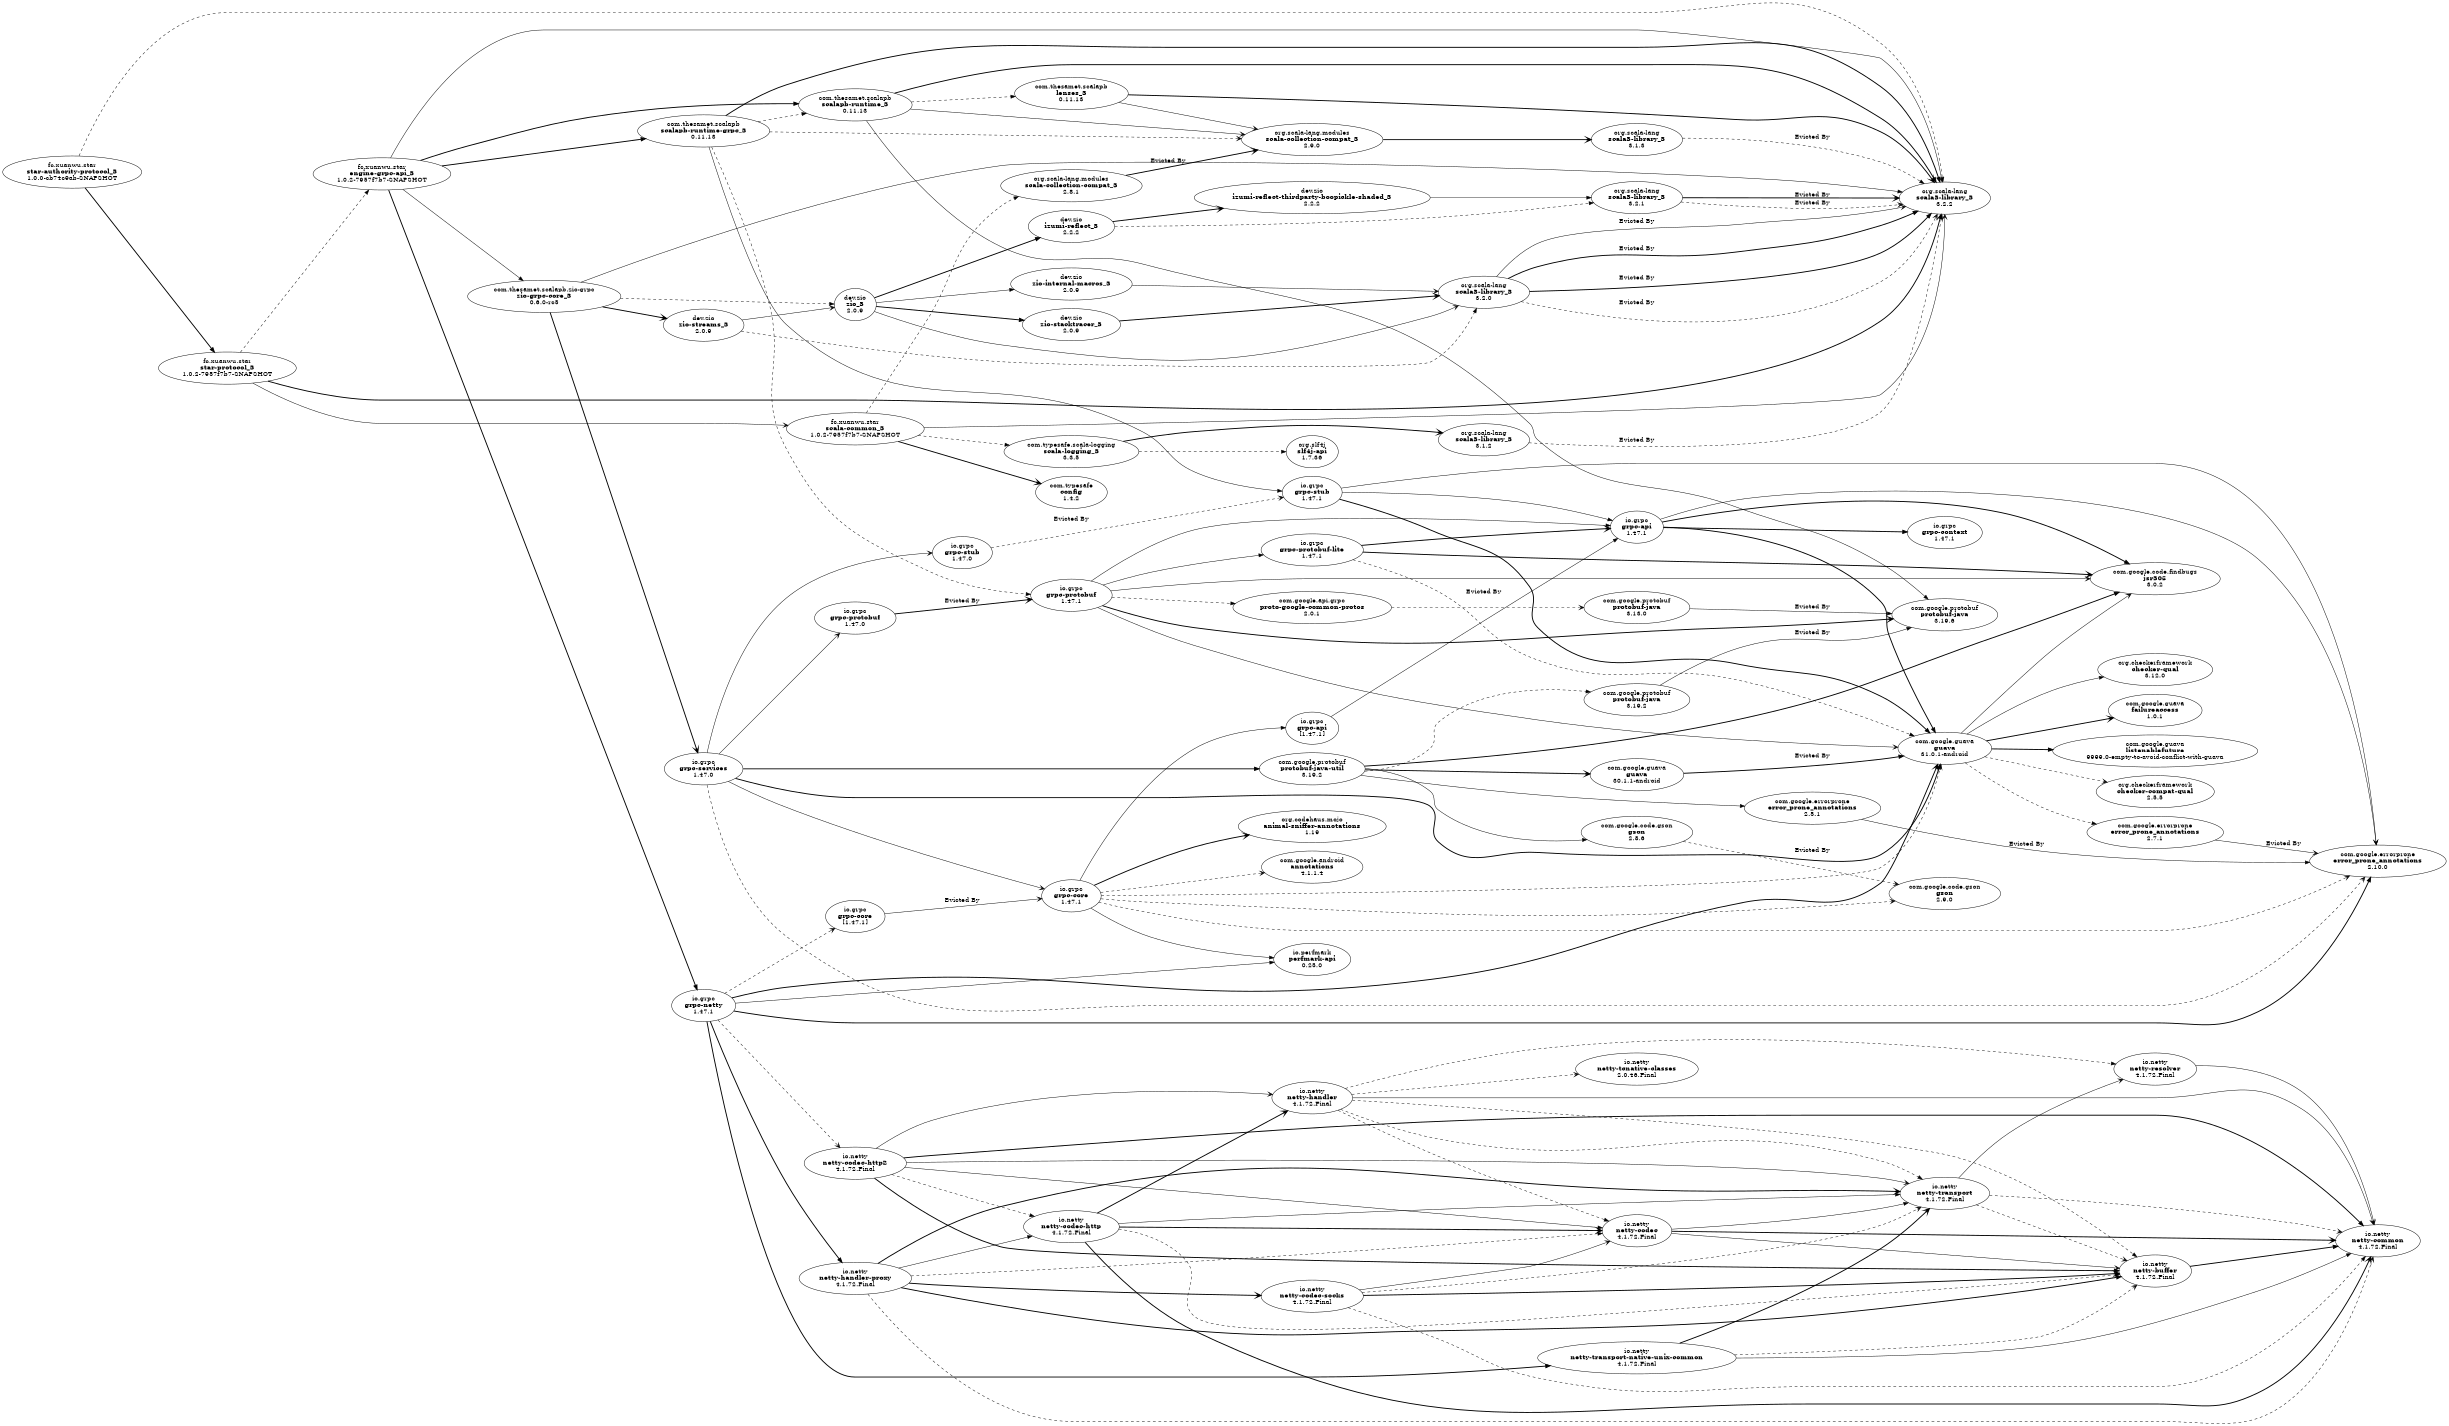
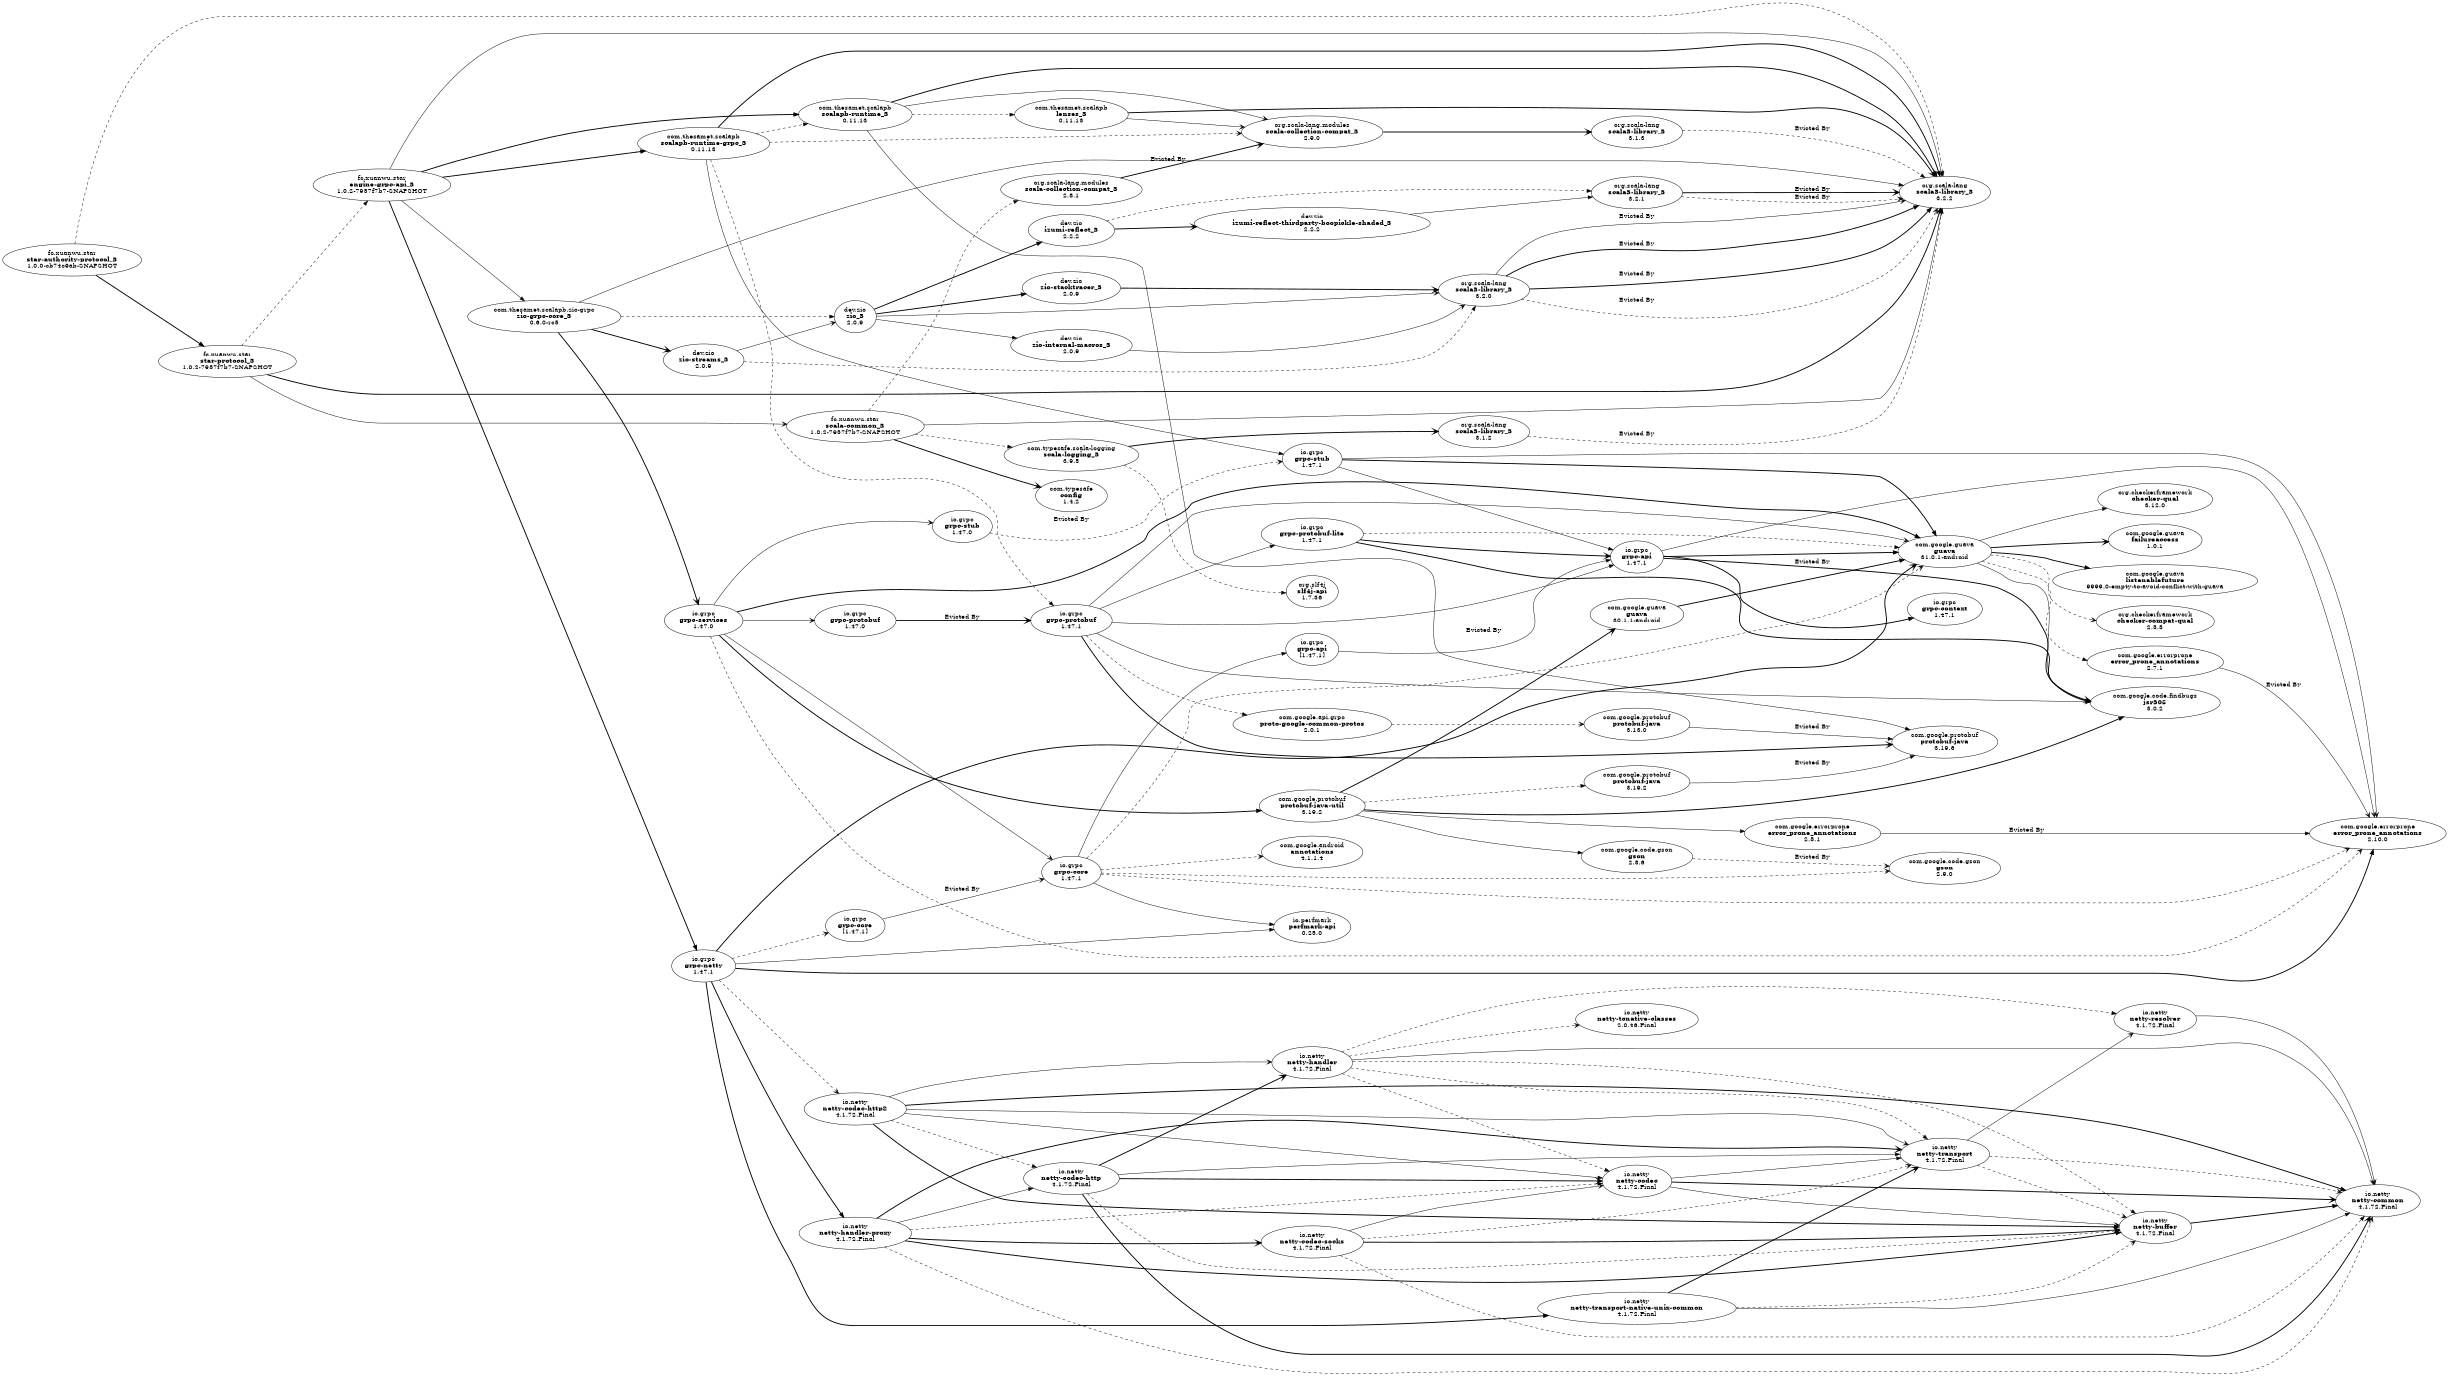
node "com.typesafe.scala-logging": text "3.3.5" -> "3.9.5"
node "org.codehaus.mojo": removed
